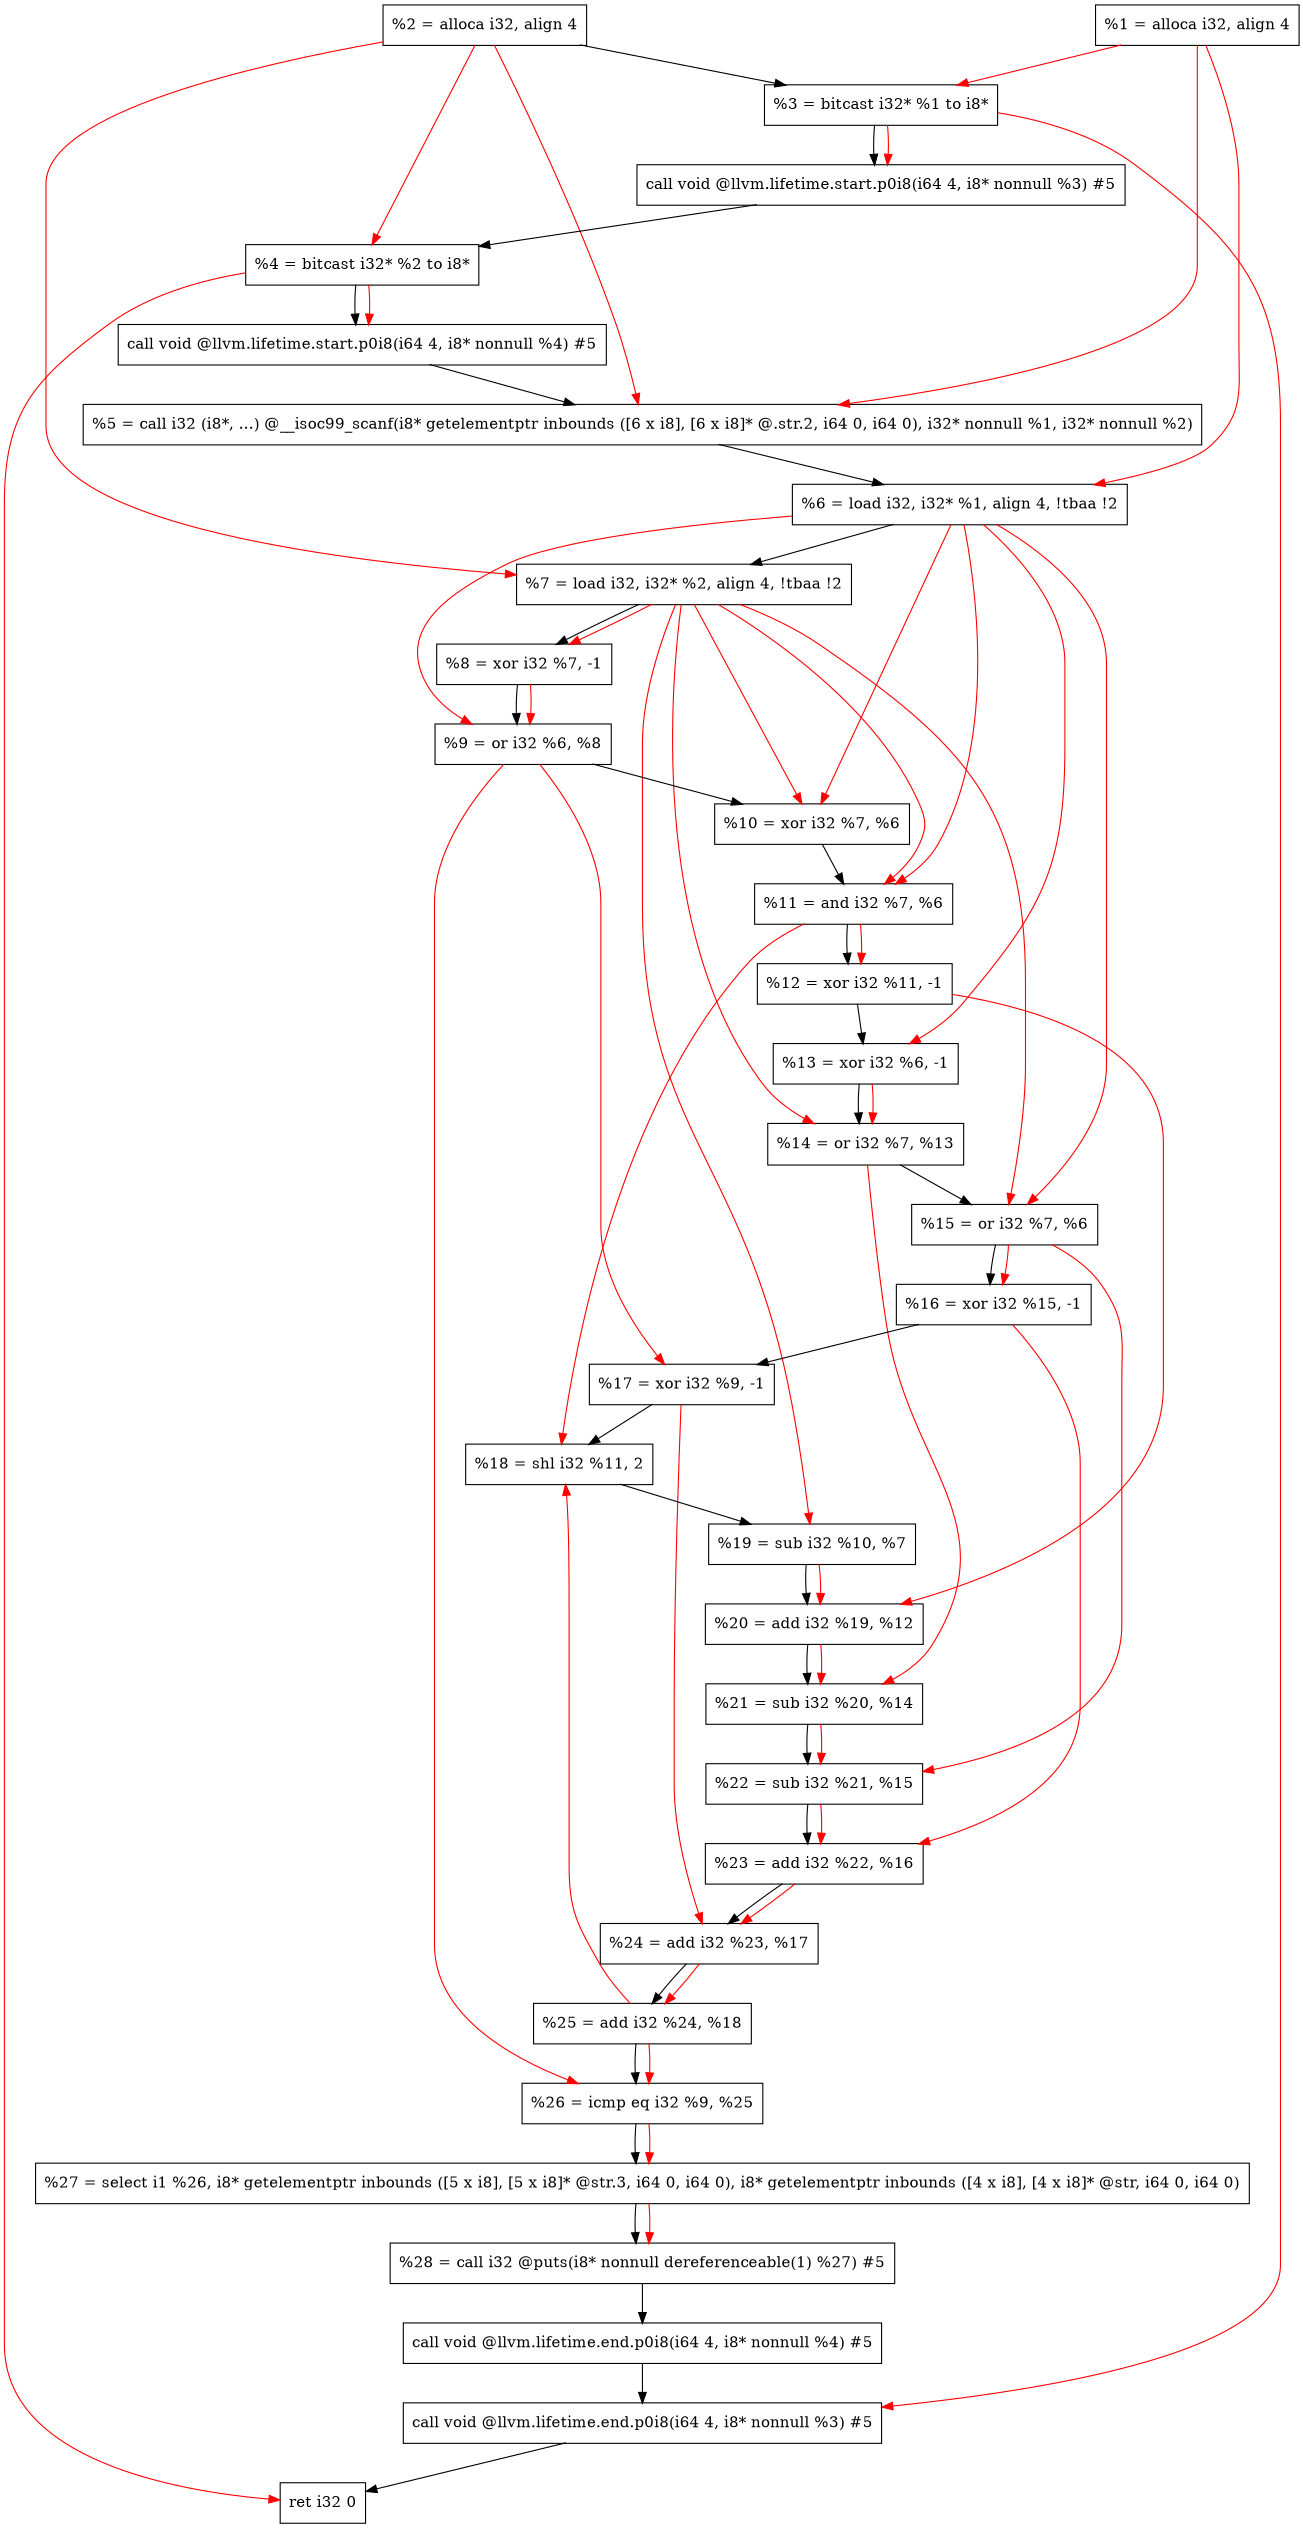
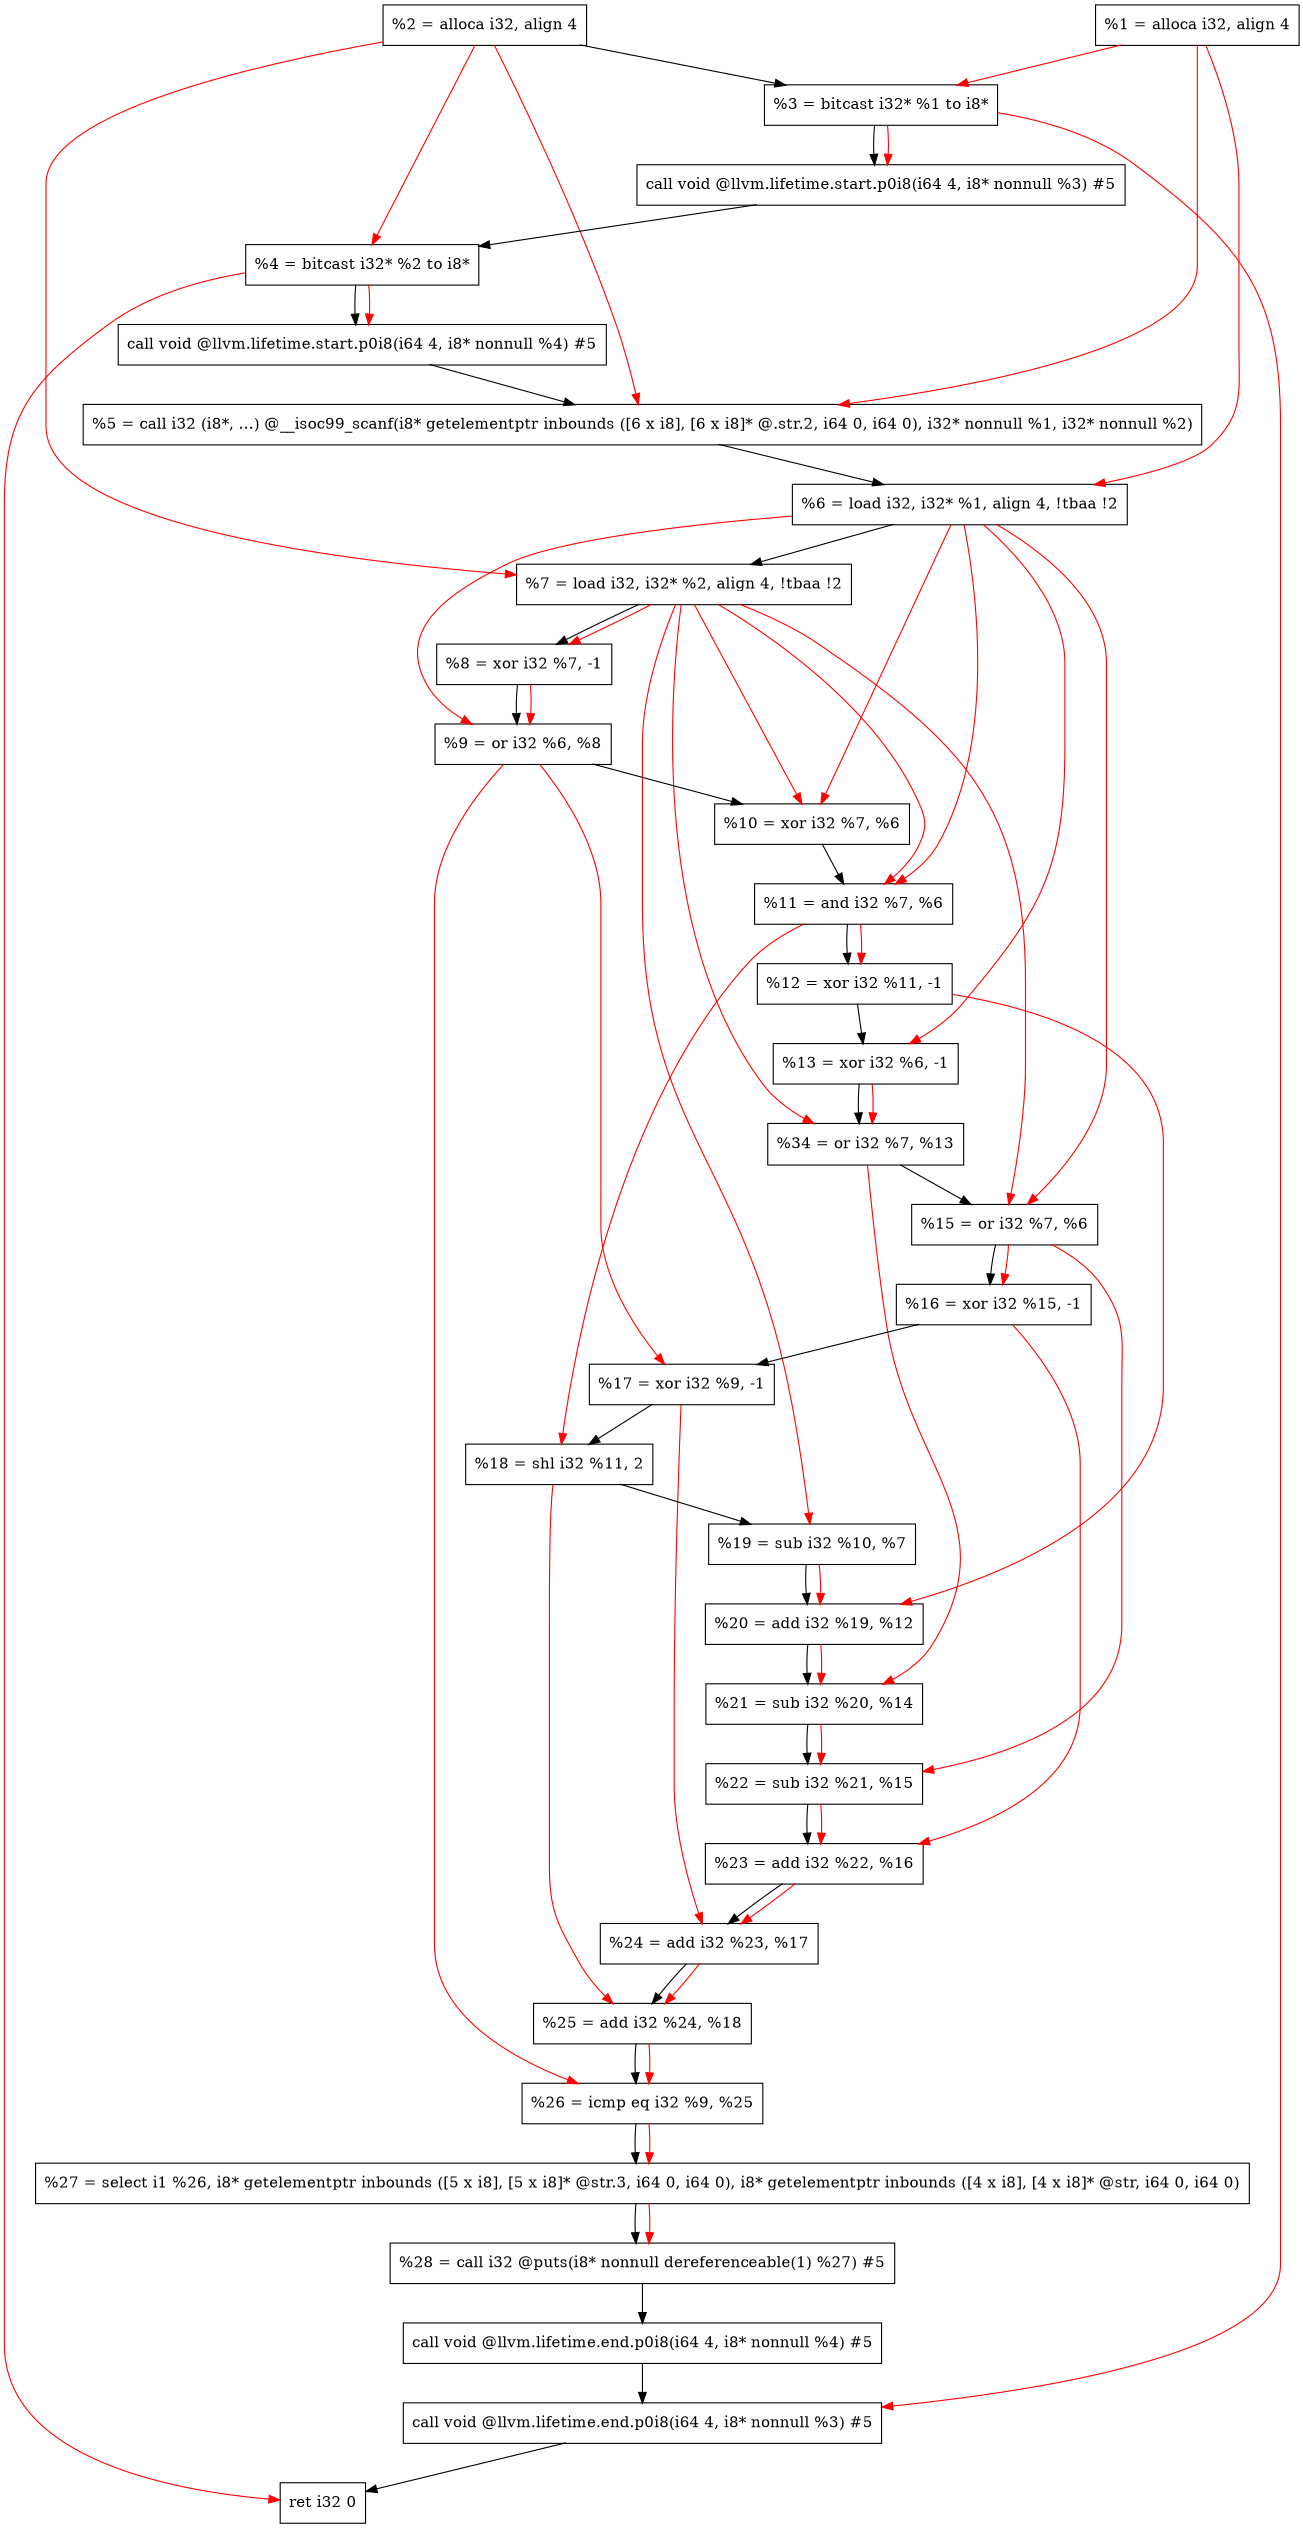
node "%14 = or i32 %7, %13": label "%14 = or i32 %7, %13" -> "%34 = or i32 %7, %13"
edge "%25 = add i32 %24, %18" -> "%18 = shl i32 %11, 2": reversed
